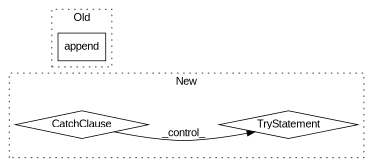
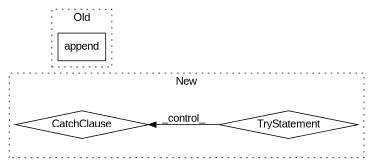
edge "CatchClause" -> "TryStatement": reversed
